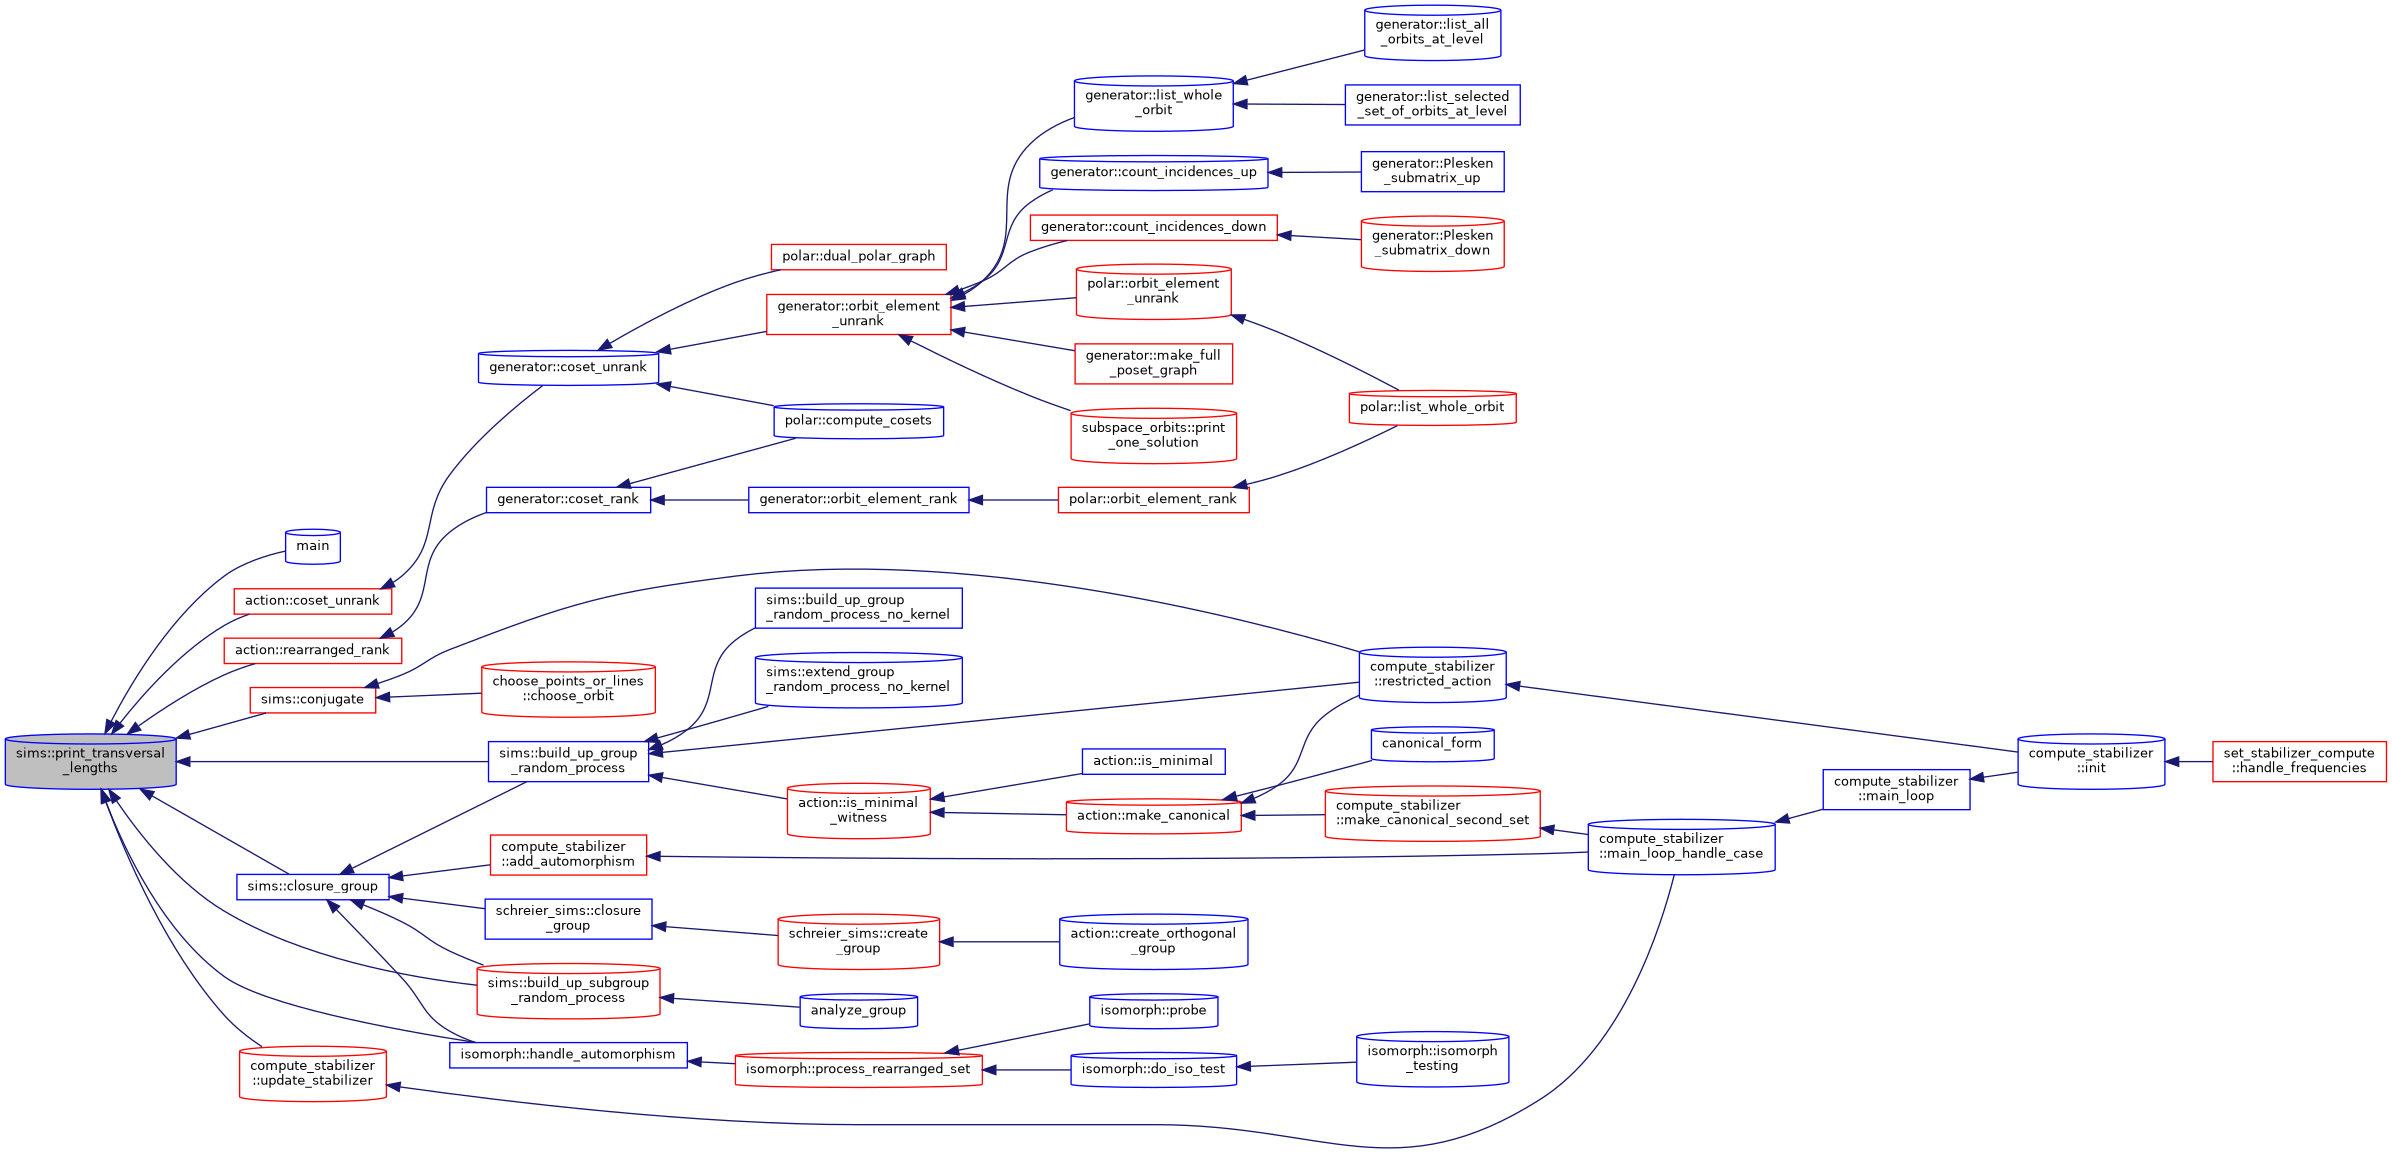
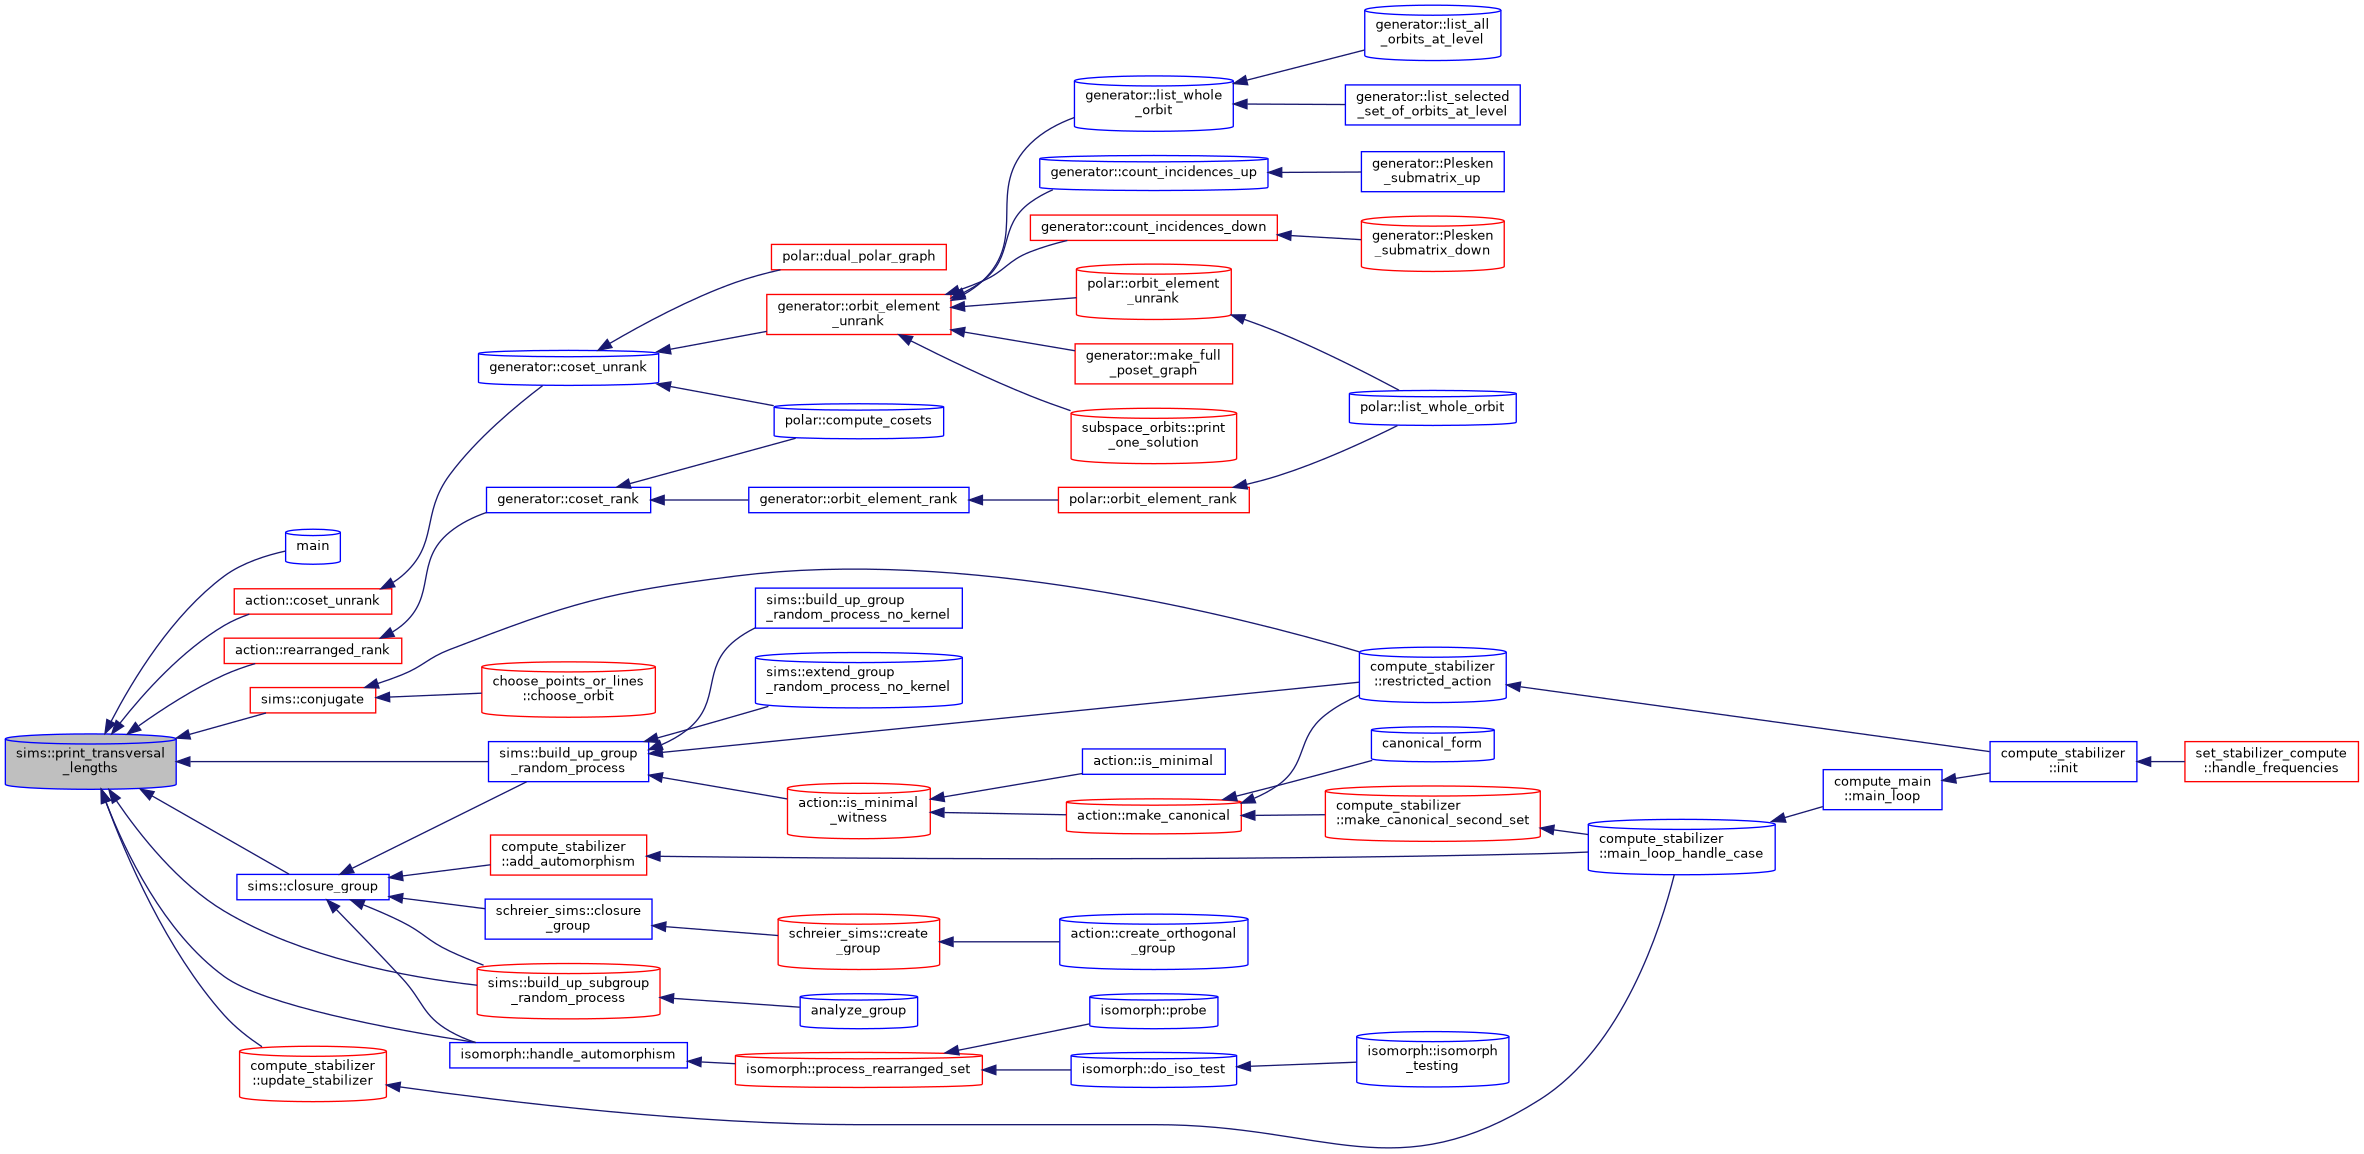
node "polar::list_whole_orbit": color red -> blue
node "compute_stabilizer ::init": shape cylinder -> box
node "compute_stabilizer ::main_loop": label "compute_stabilizer ::main_loop" -> "compute_main ::main_loop"
